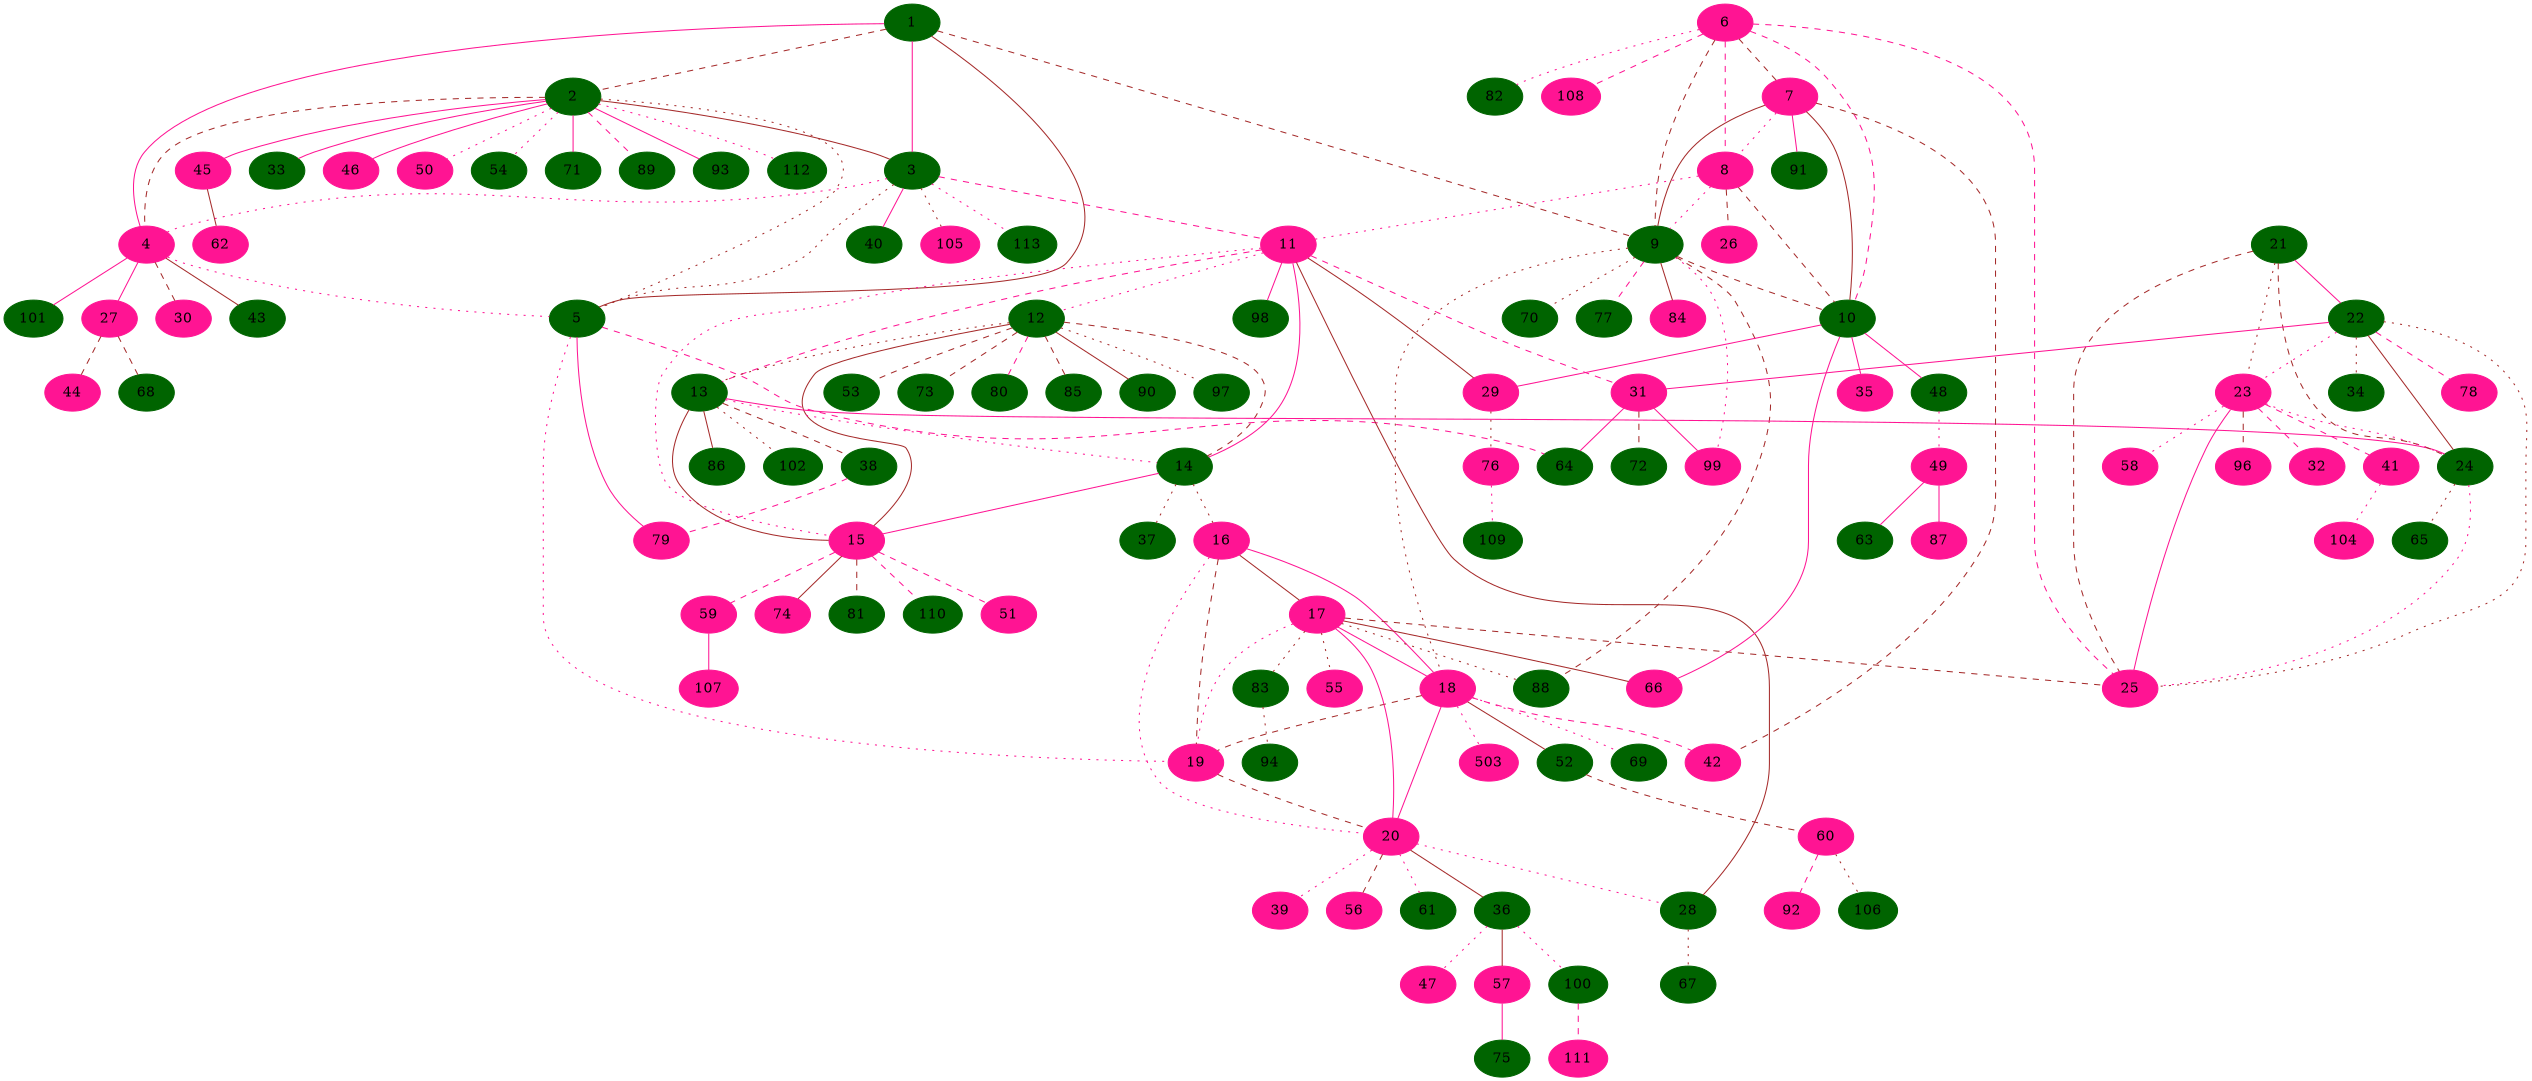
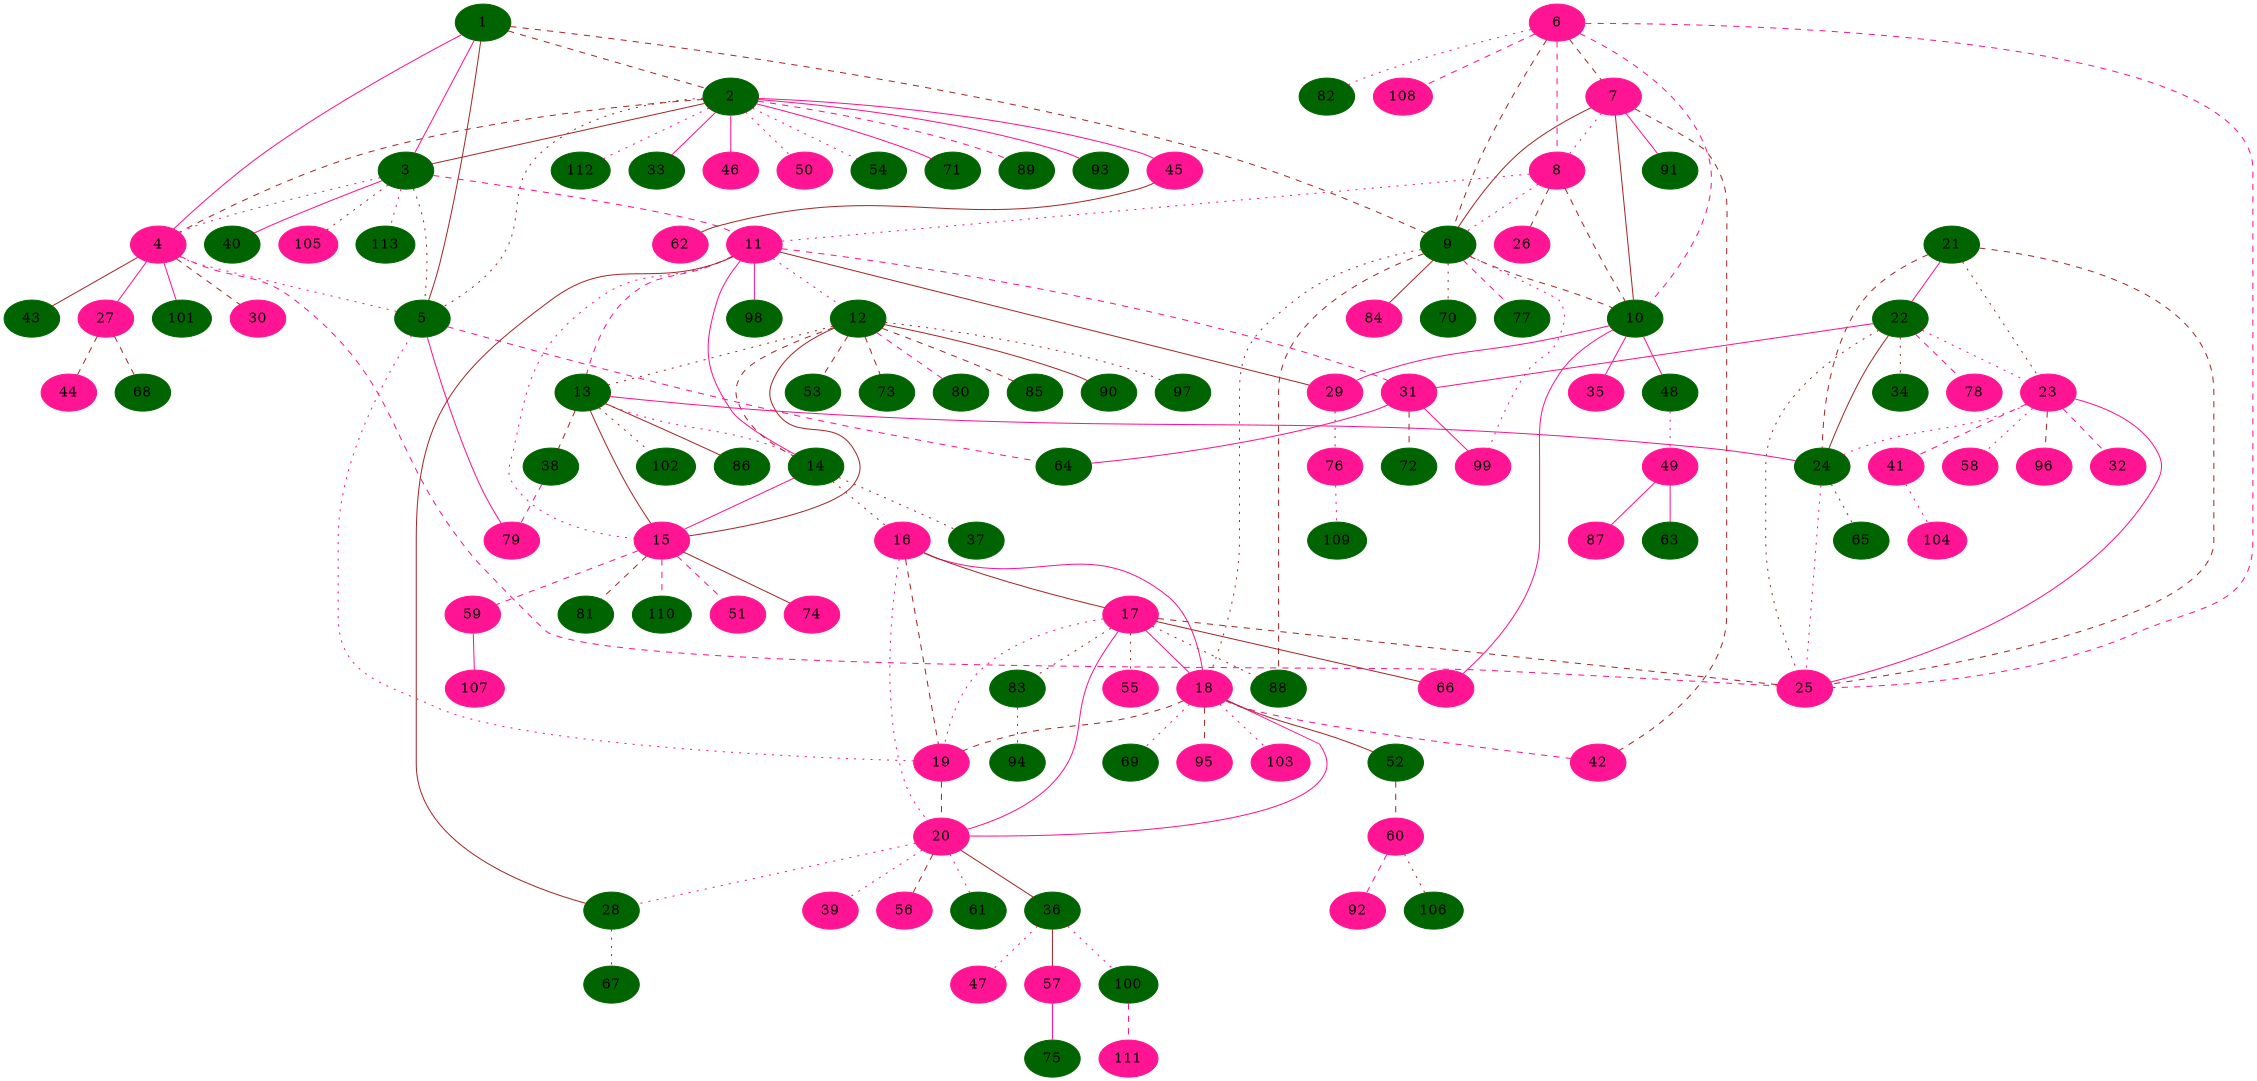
edge "4" -- "25": added
node "95": added
node "503": label "503" -> "103"
